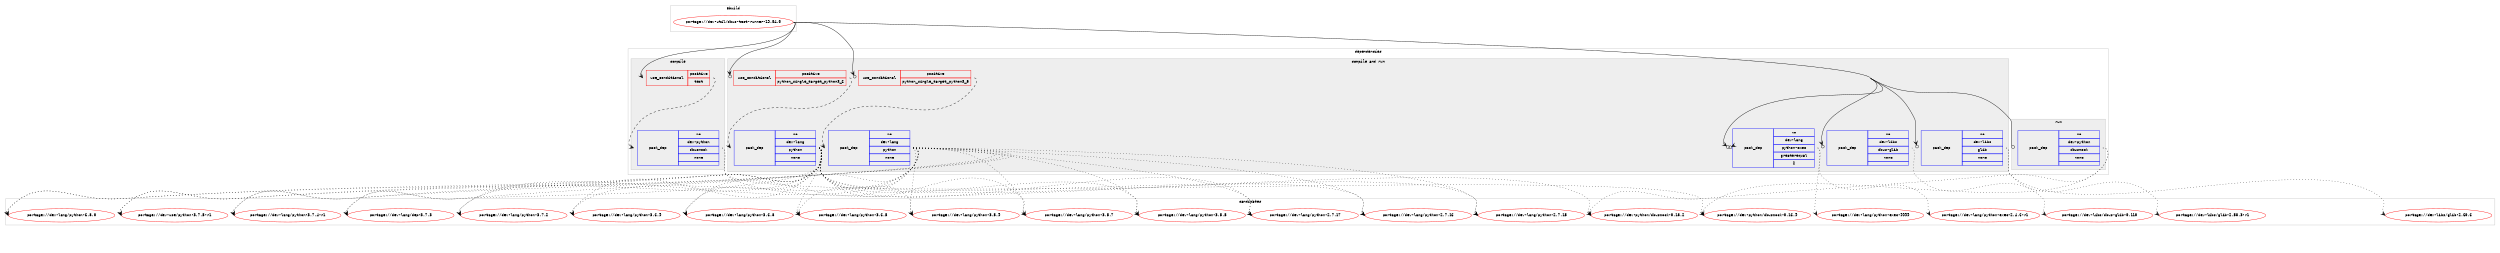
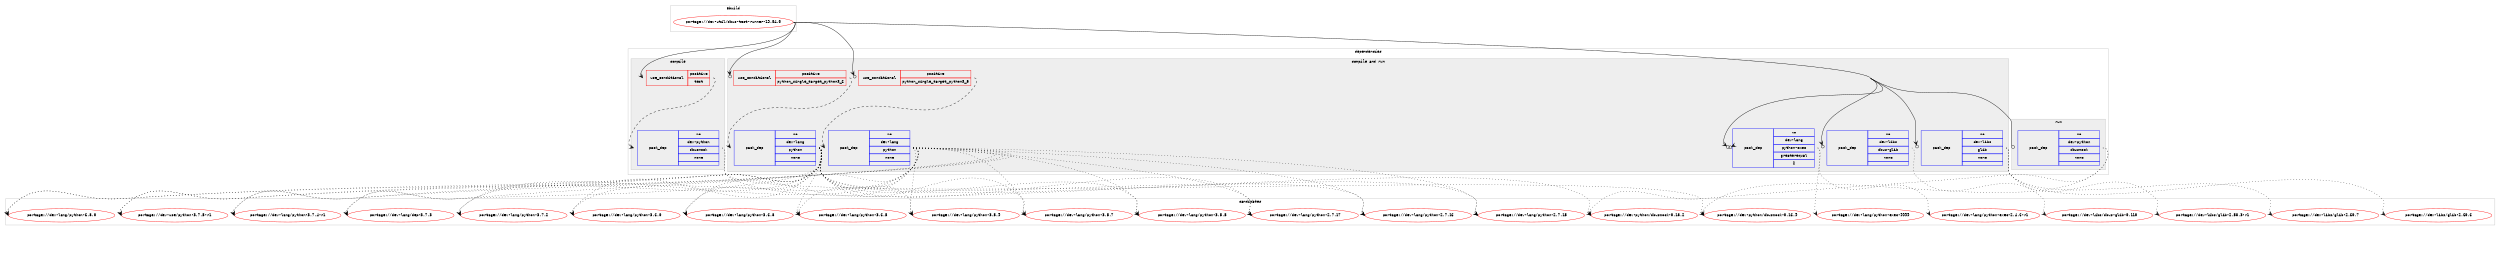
node "portage://dev-lang/python-3.6.9": label "portage://dev-lang/python-3.6.9" -> "portage://dev-lang/python-3.6.0"
node "portage://dev-libs/glib-2.60.7": added
